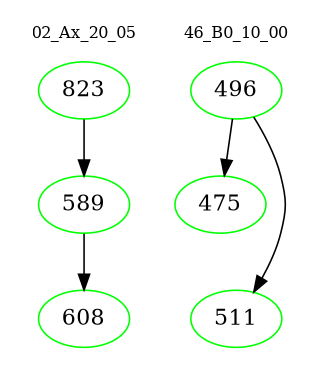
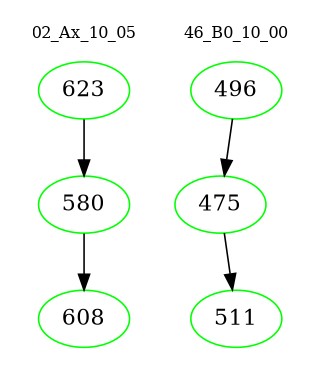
cluster "02_Ax_20_05": label "02_Ax_20_05" -> "02_Ax_10_05"
node "823": label "823" -> "623"
edge "496" -> "511": now "475" -> "511"
node "589": label "589" -> "580"
